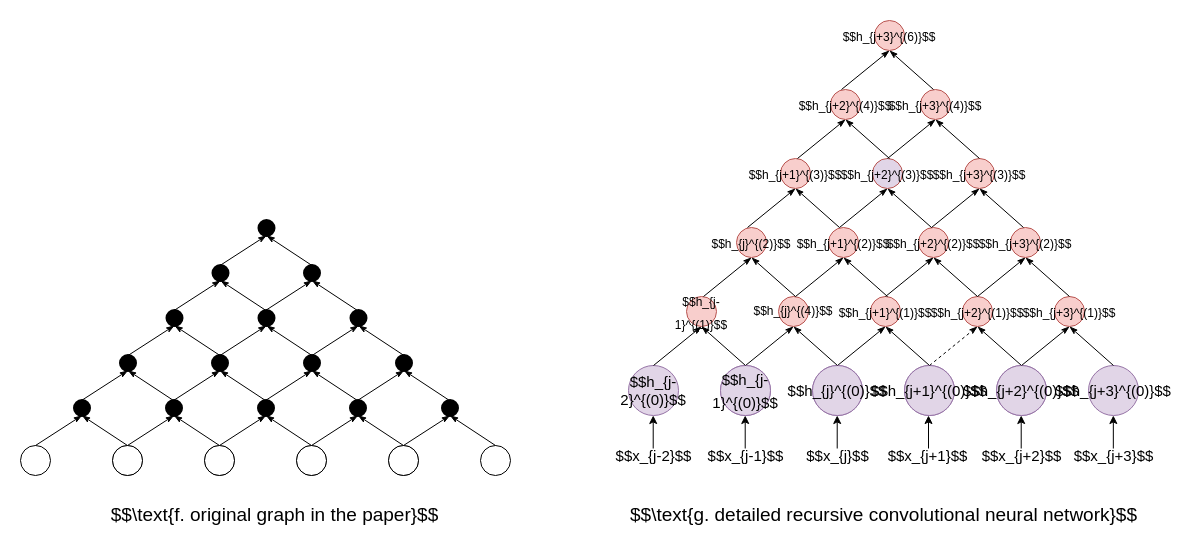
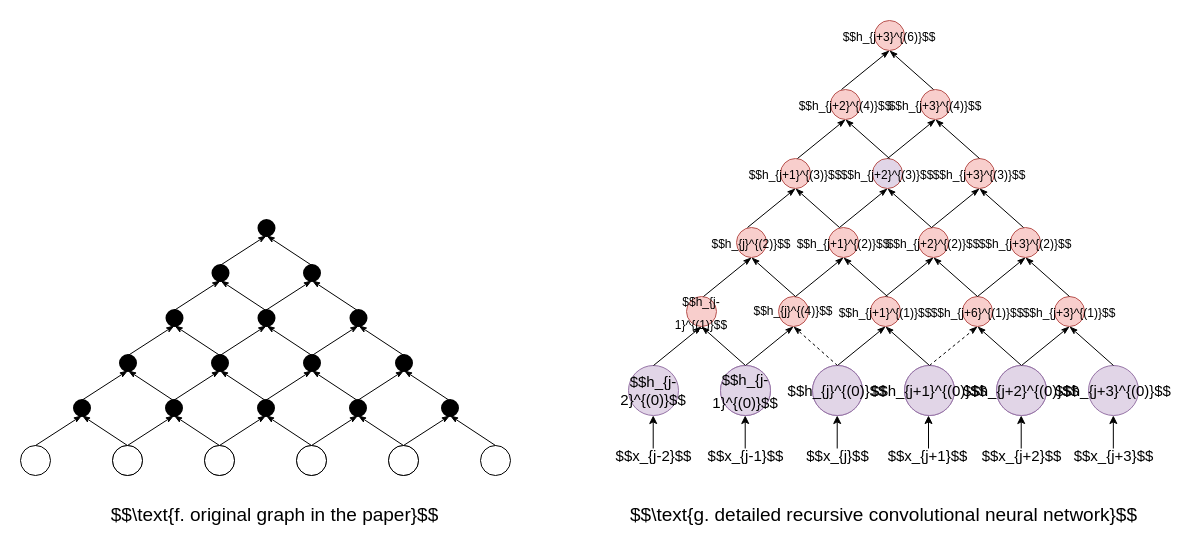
node "$$h_{j+2}^{(1)}$$": label "$$h_{j+2}^{(1)}$$" -> "$$h_{j+6}^{(1)}$$"
edge "$$h_{j}^{(0)}$$" -> "$$h_{j}^{(4)}$$": style solid -> dashed
